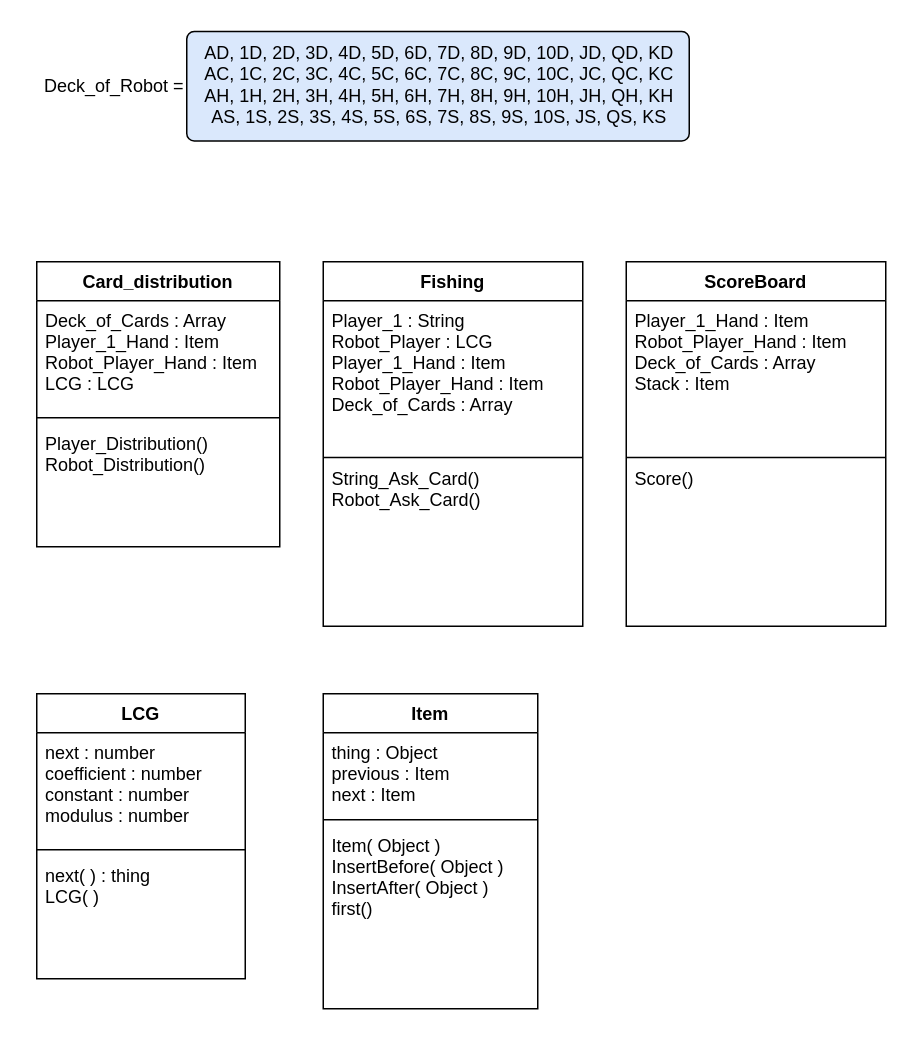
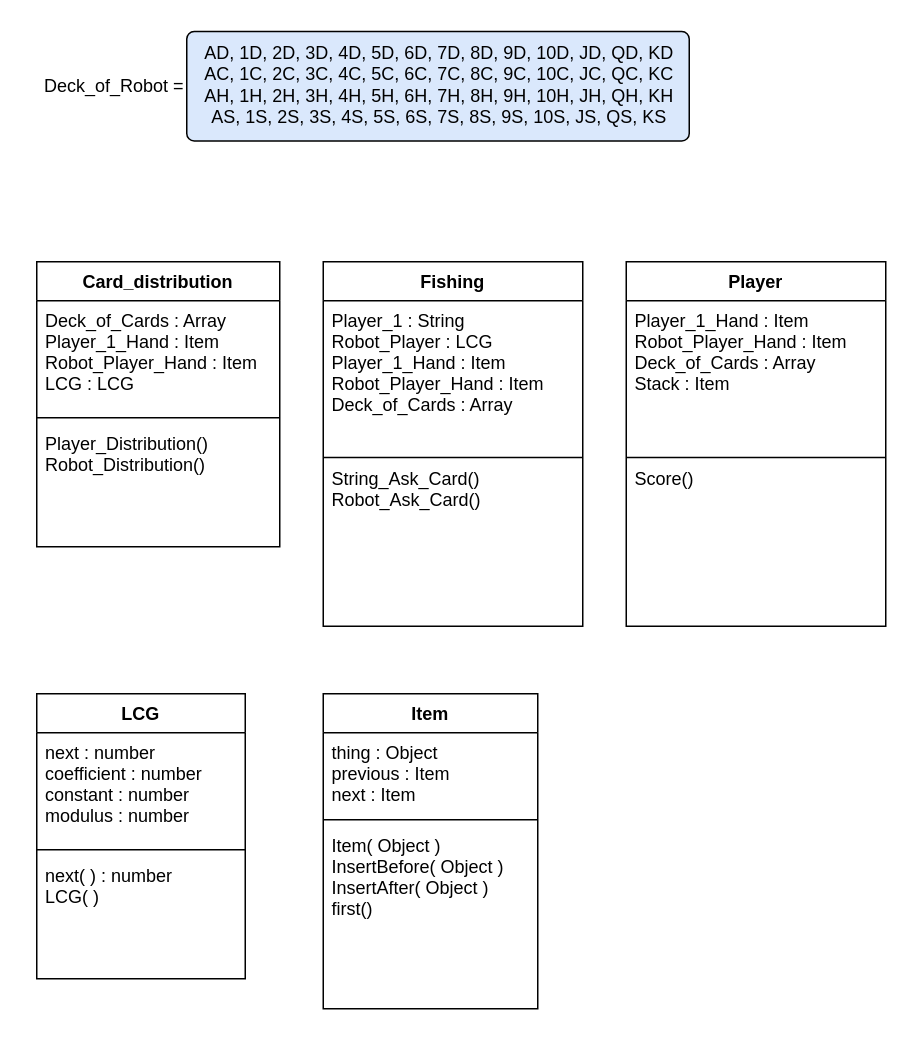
node "ScoreBoard": label "ScoreBoard" -> "Player"
node "next( ) : thing LCG( )": label "next( ) : thing LCG( )" -> "next( ) : number LCG( )"
